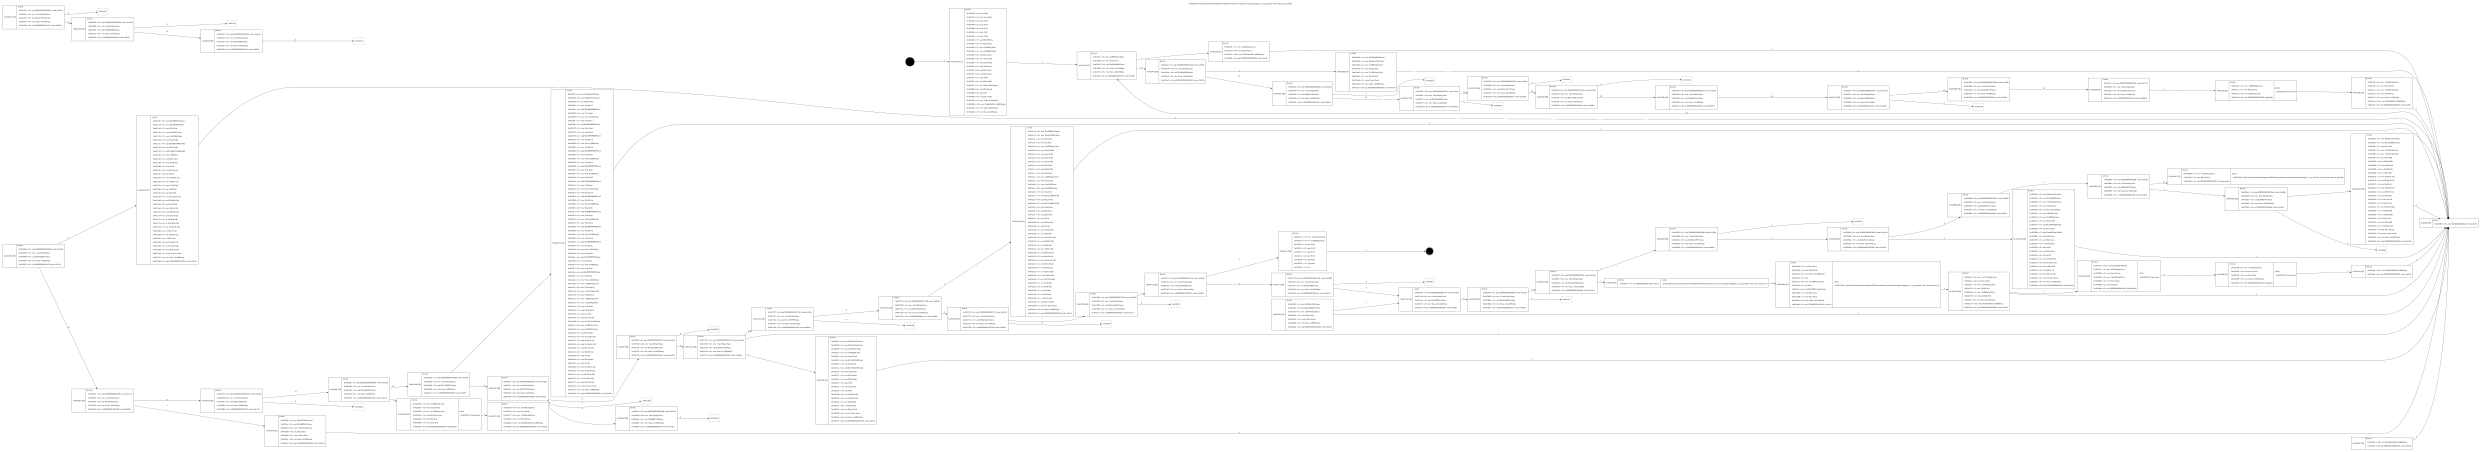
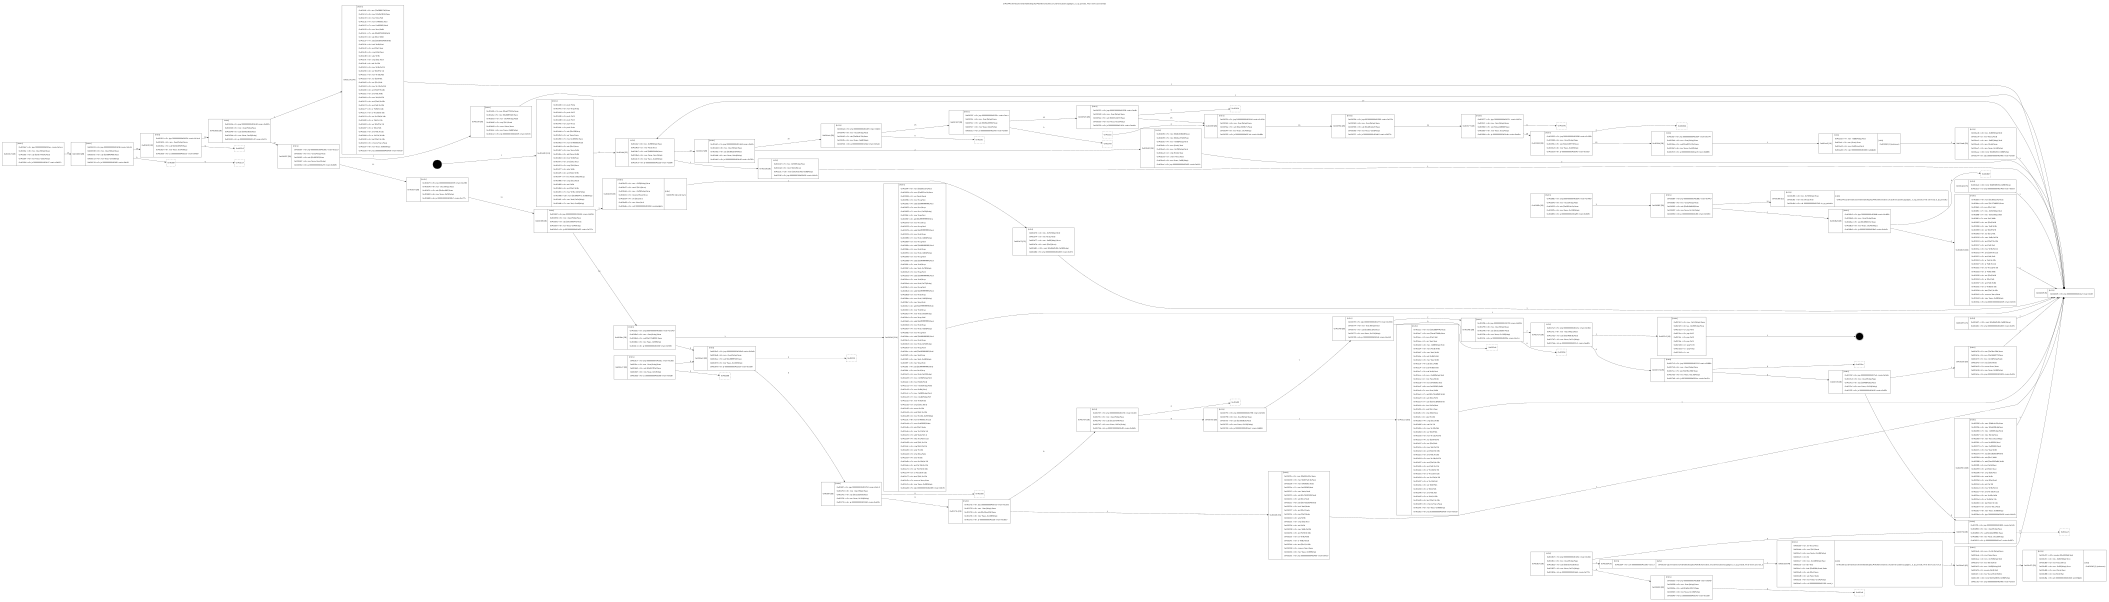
edge "0x4015e7 [28]" -> "0x401b17": now "0x401f6f" -> "0x401b17"
edge "0x40153f [28]" -> "0x4021cb": reversed
node "0x40204d": added
edge "0x40161f [28]" -> "0x40163b [28]": added, label "13"
node "0x40184f [28]": removed
node "0x401d8f [21]": removed
edge "0x4017fb [28]" -> "0x401817 [28]": reversed
edge "0x401b35 [30]" -> "0x4017df [28]": reversed
edge "0x40171b [28]" -> "0x402405 [5]": now "0x401b70 [32]" -> "0x402405 [5]"
edge "0x4016ab [28]" -> "0x4016c7 [28]": now "0x4016ab [28]" -> "0x4016e3 [28]"
edge "0x4016c7 [28]" -> "0x4016ff [28]": now "0x4016e3 [28]" -> "0x4016ff [28]"
node "0x4020b7": removed
